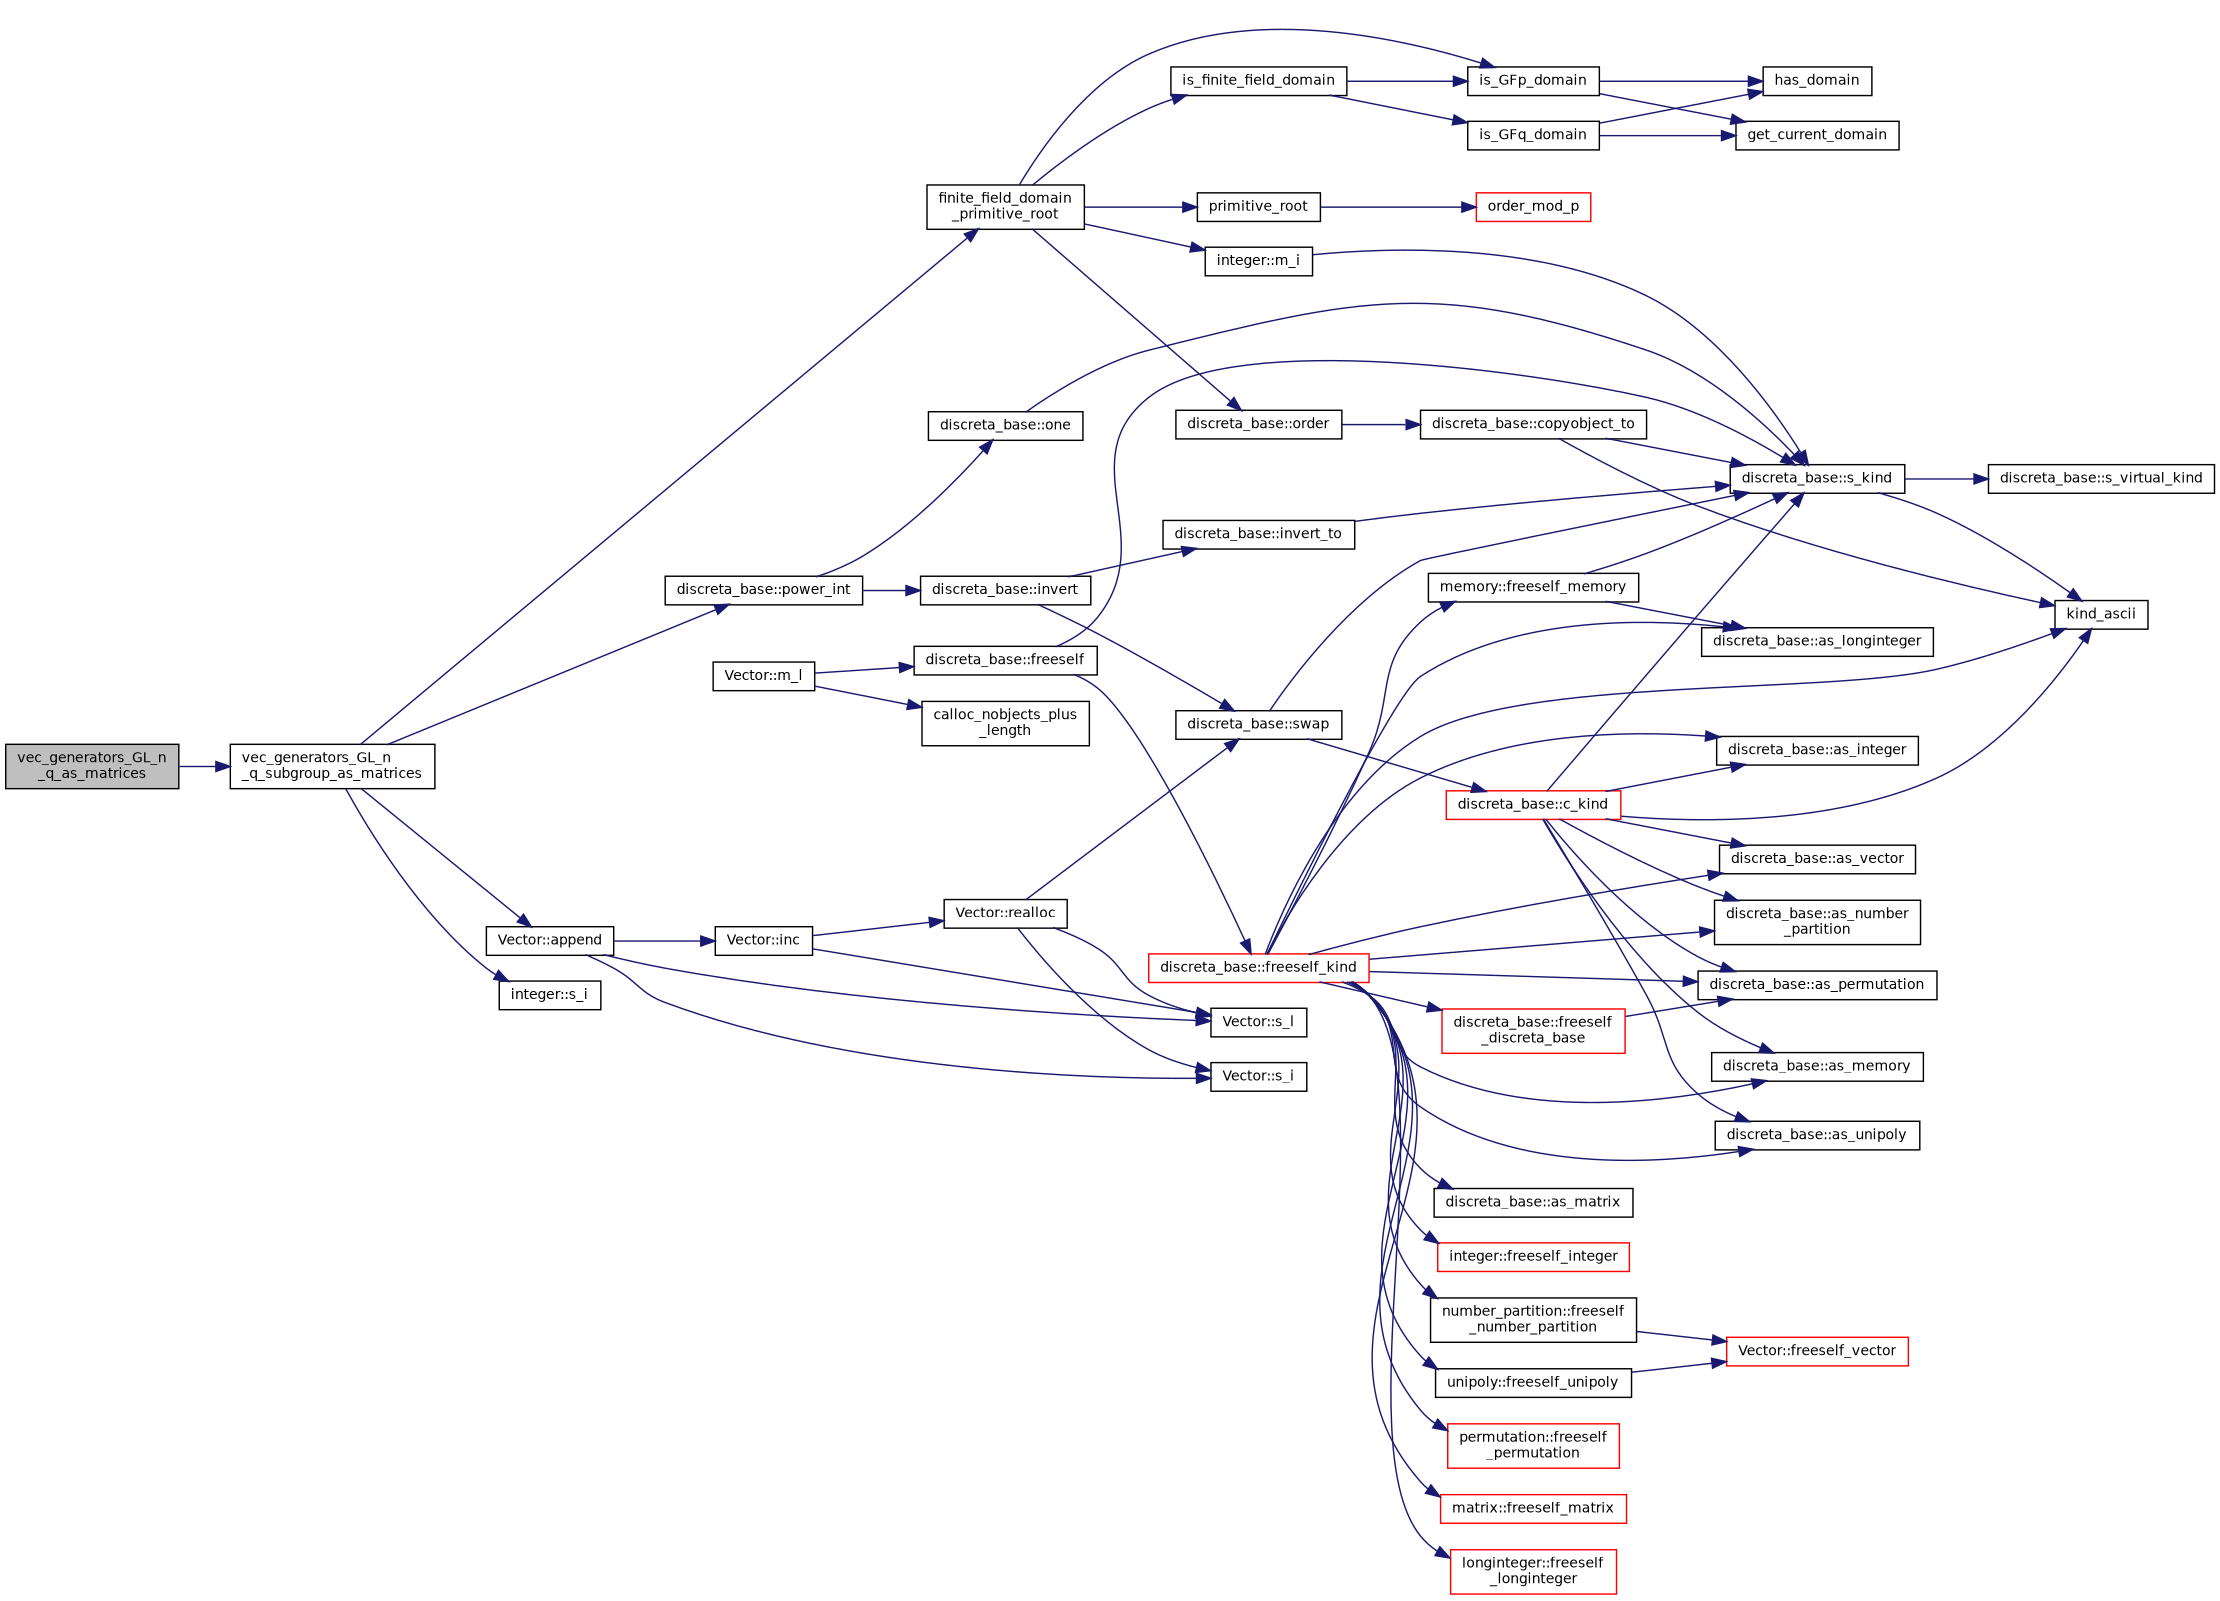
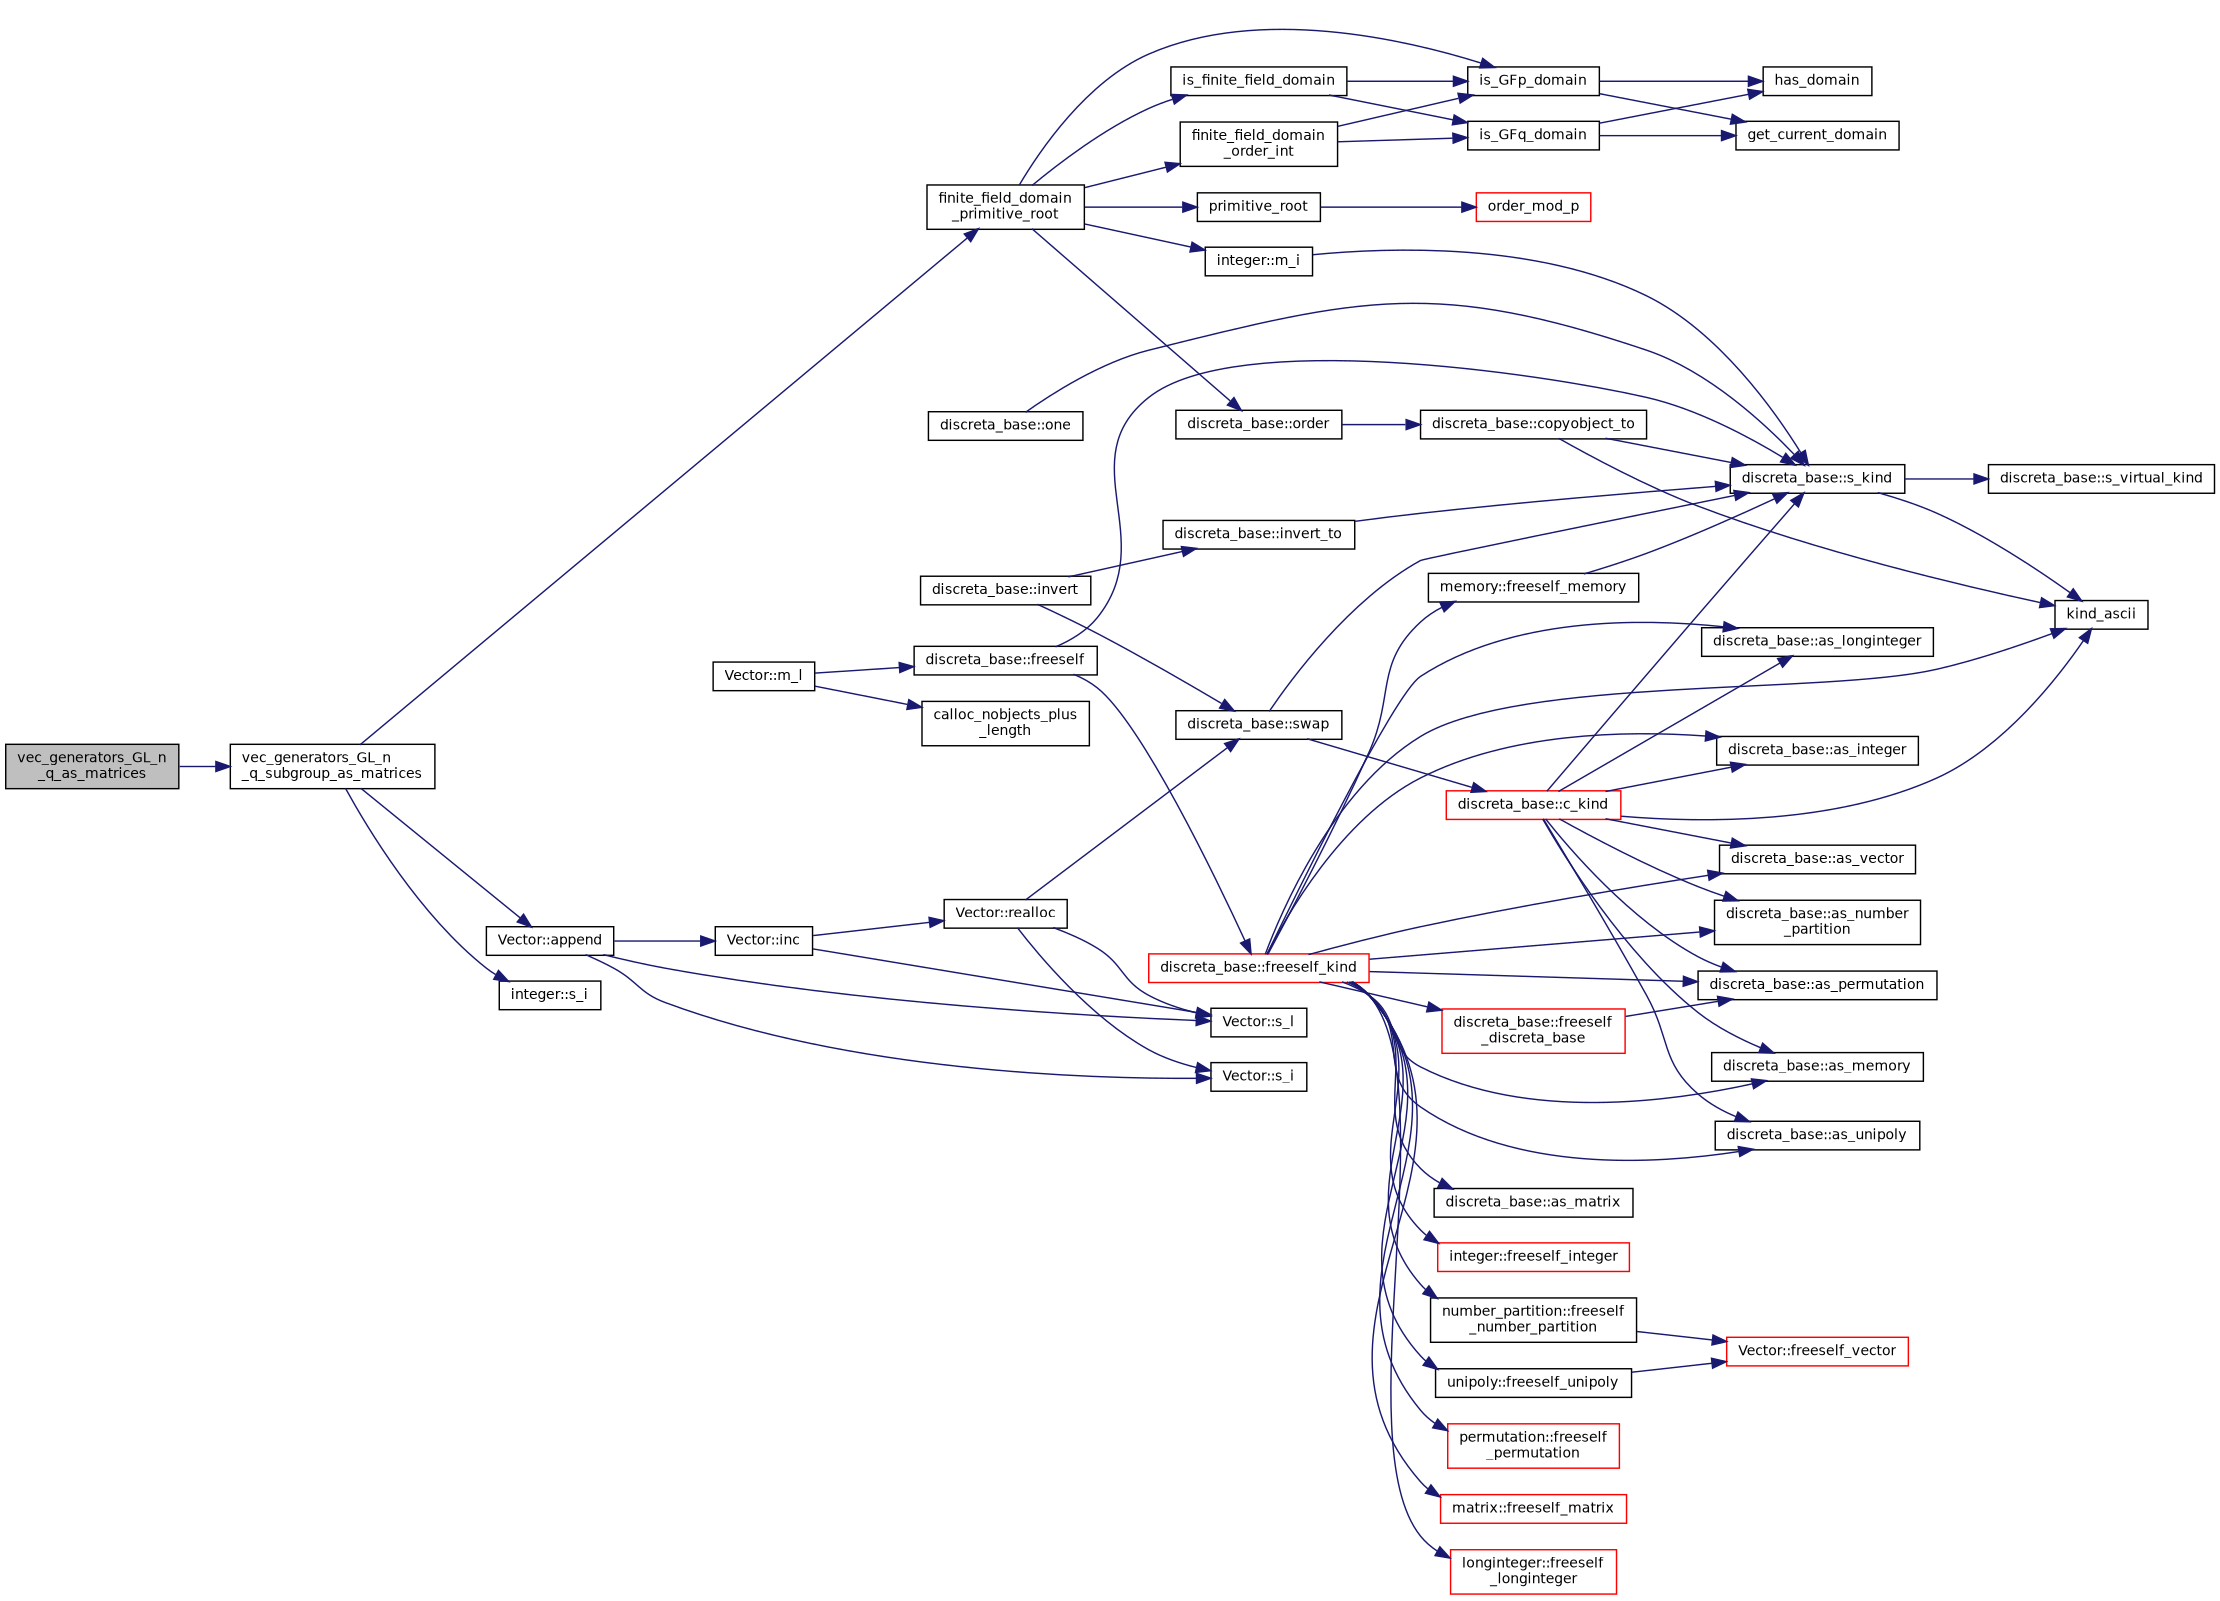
node "finite_field_domain _order_int": added
node "discreta_base::power_int": removed
edge "memory::freeself_memory" -> "discreta_base::as_longinteger": now "discreta_base::c_kind" -> "discreta_base::as_longinteger"
